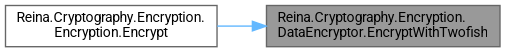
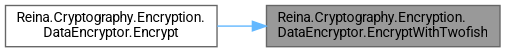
node "Reina.Cryptography.Encryption. Encryption.Encrypt": label "Reina.Cryptography.Encryption. Encryption.Encrypt" -> "Reina.Cryptography.Encryption. DataEncryptor.Encrypt"
